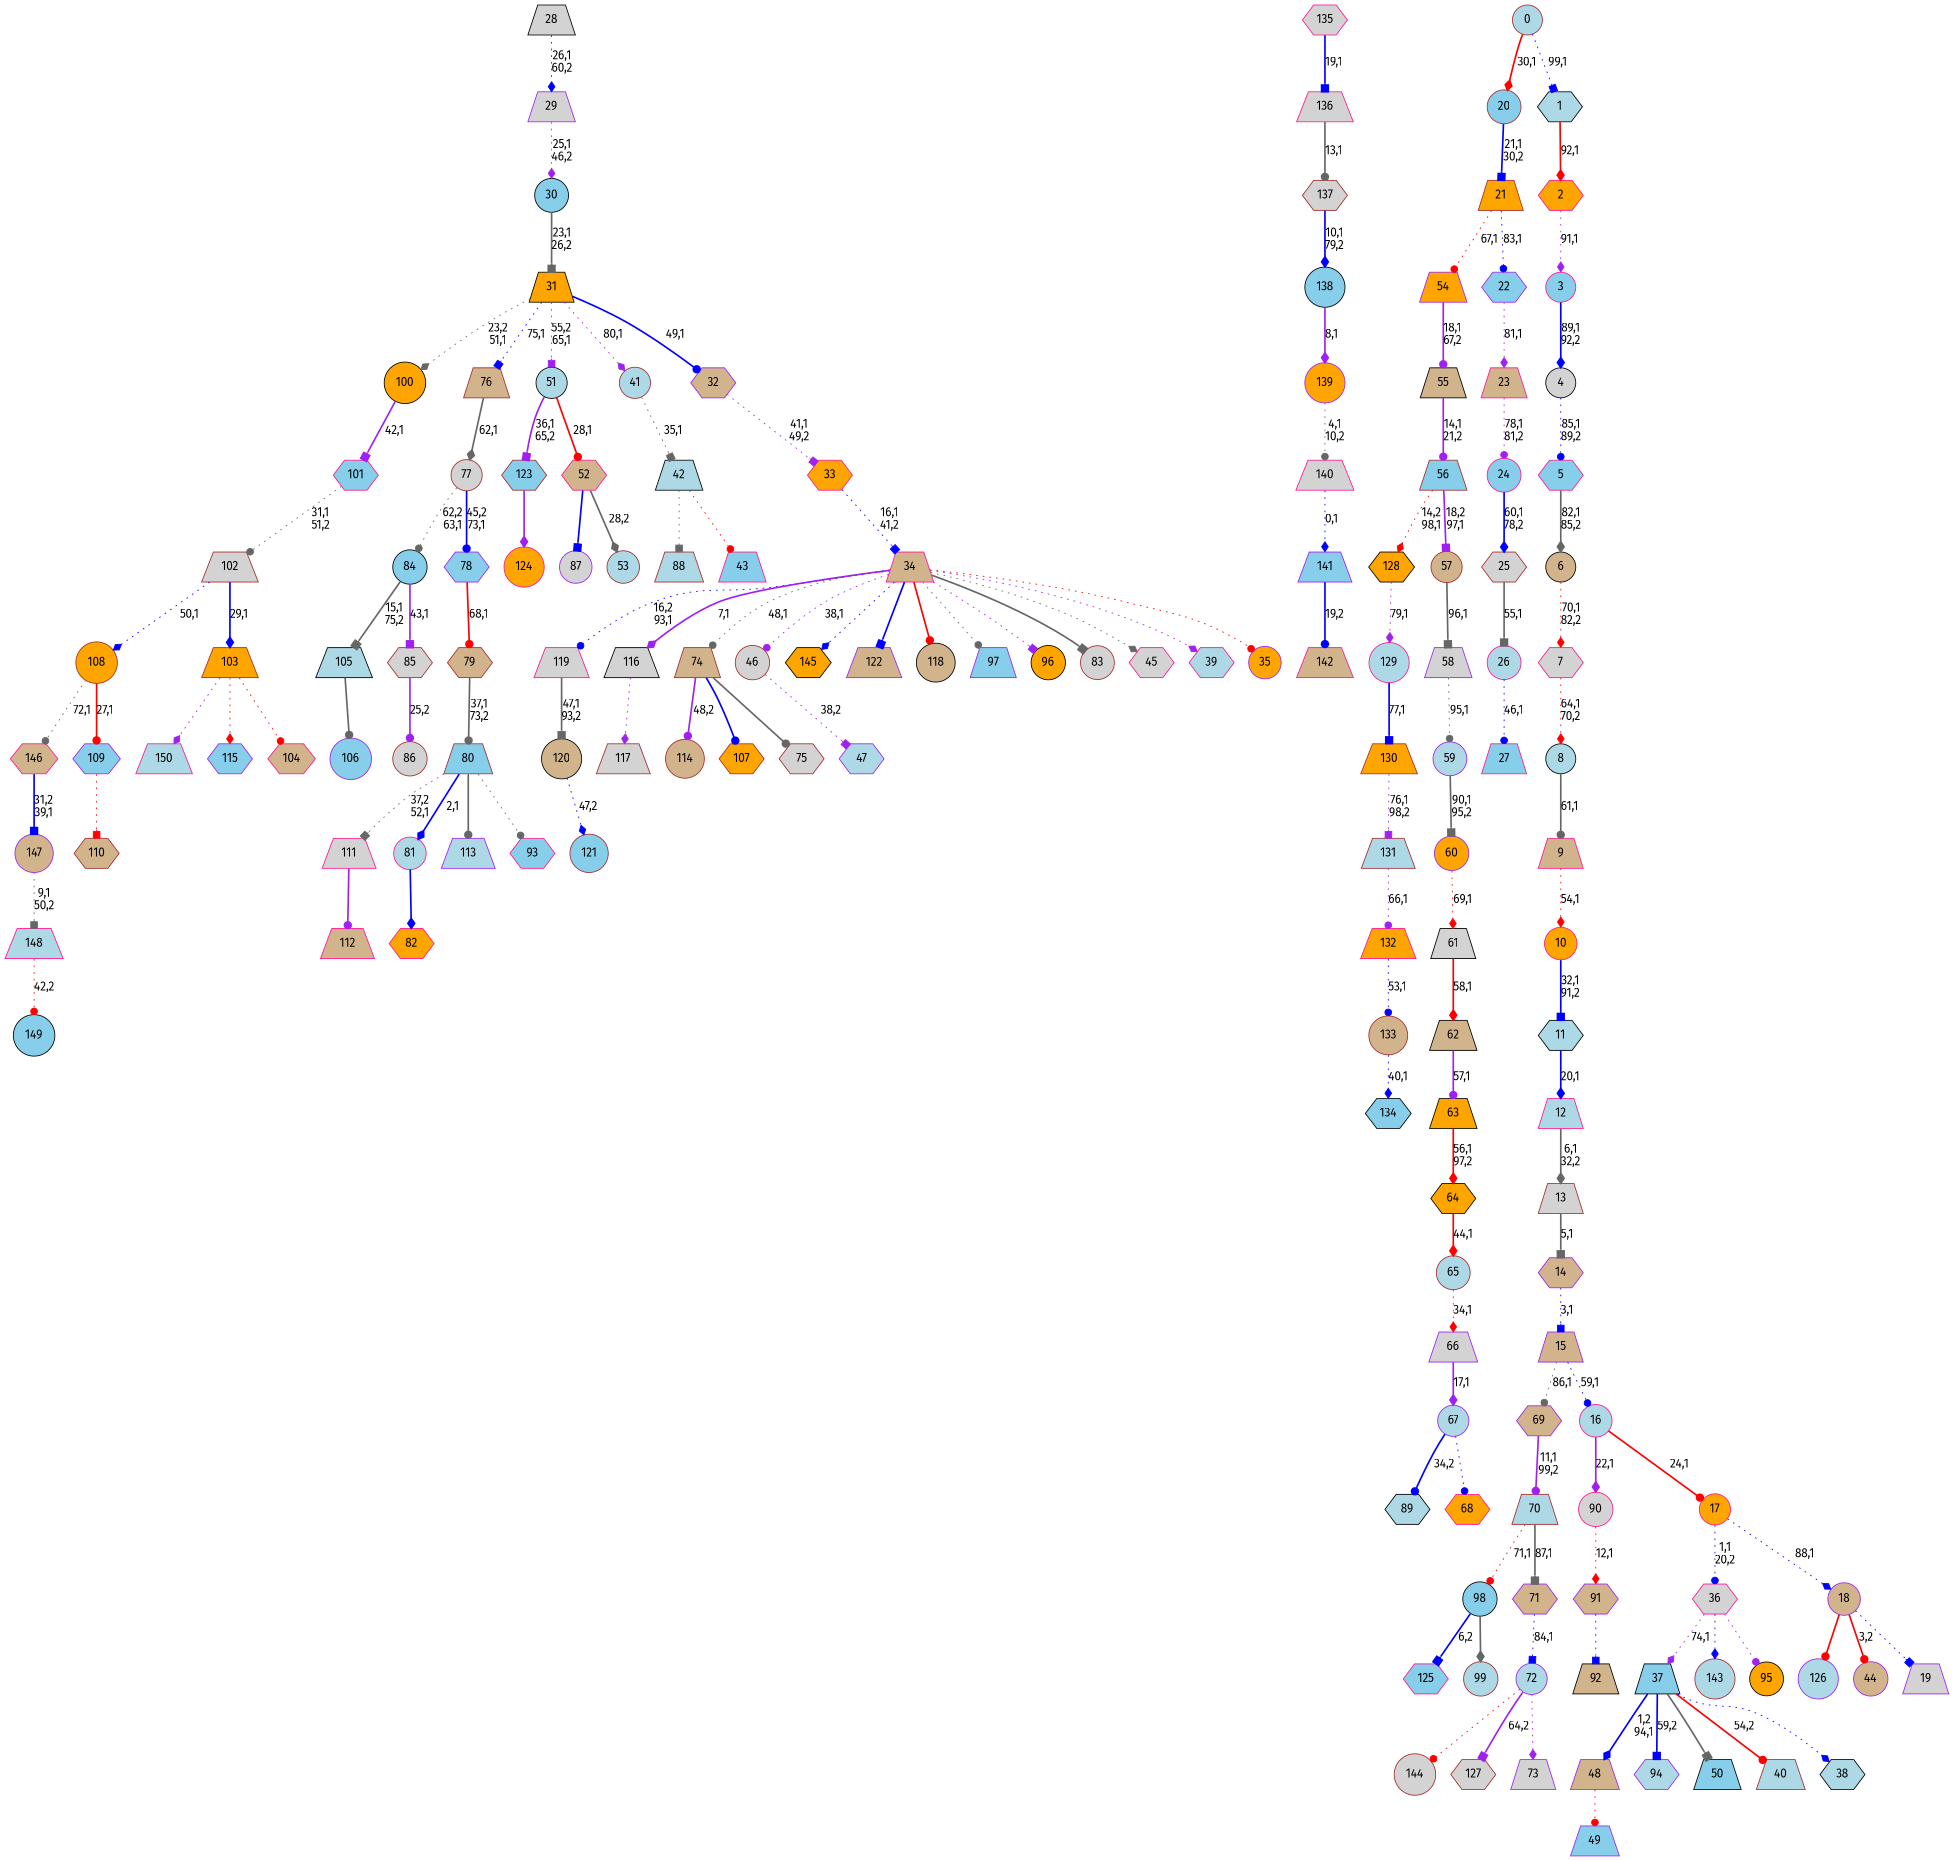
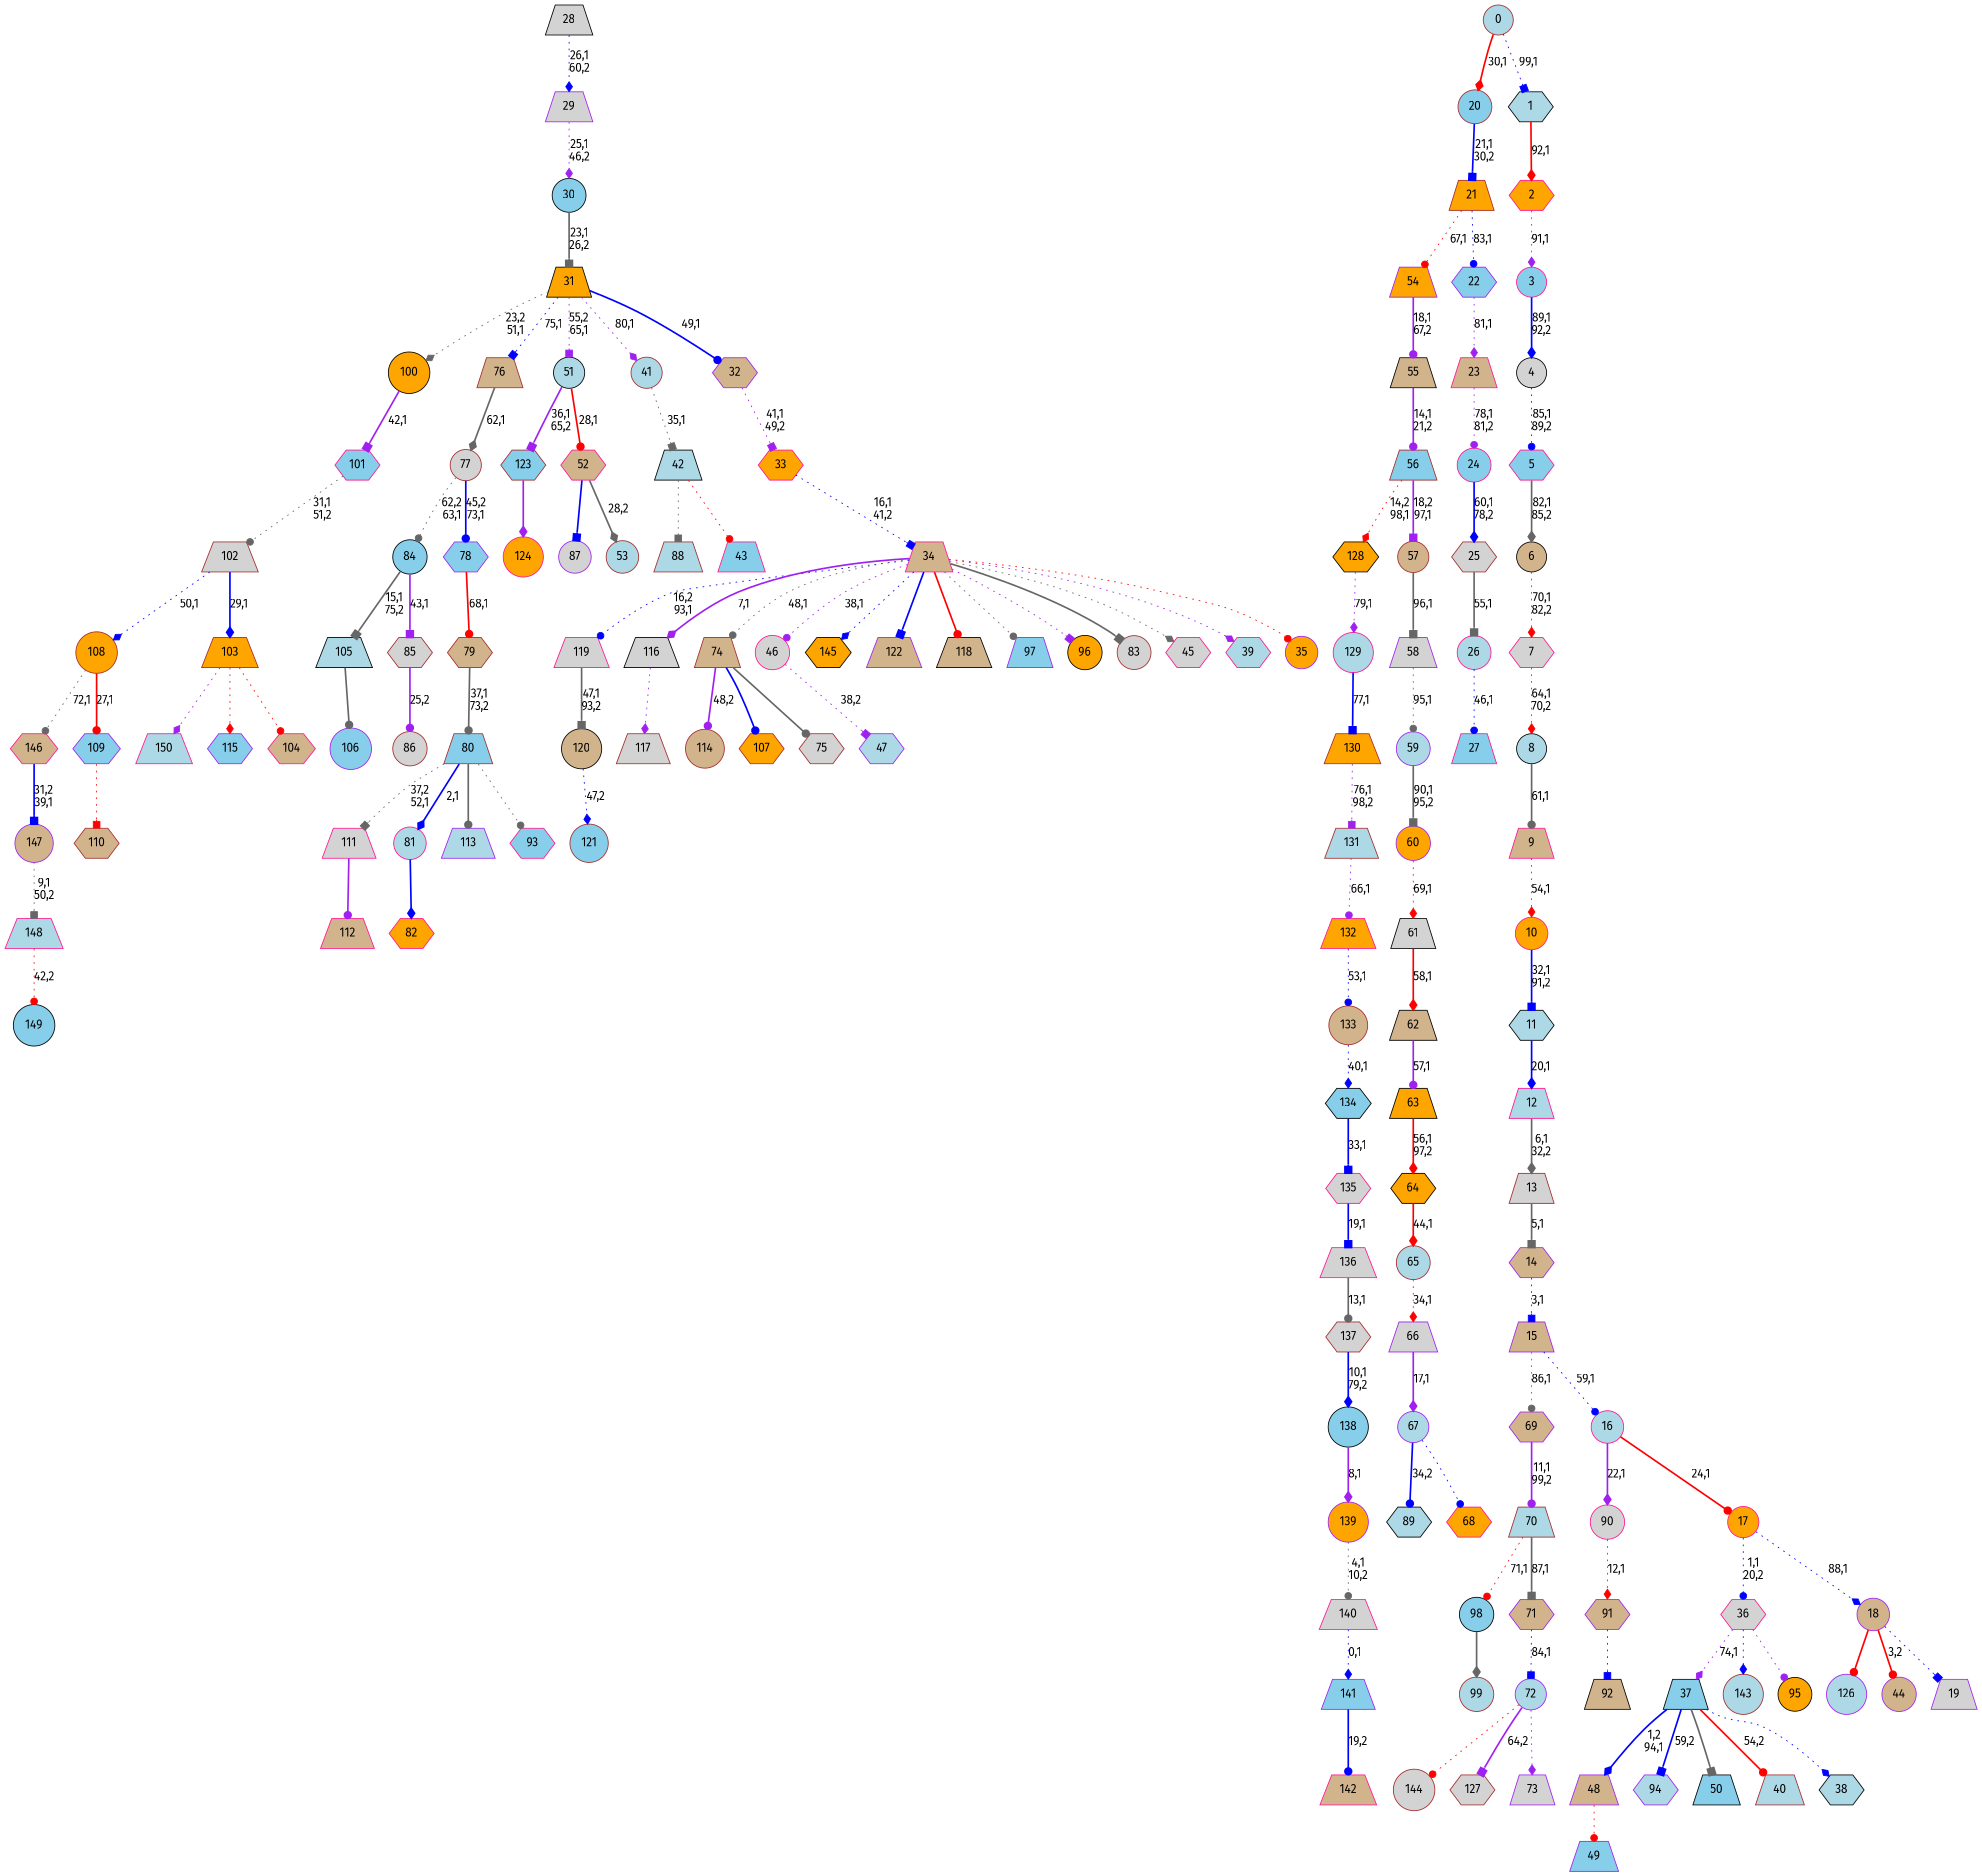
node "46": color brown -> deeppink
node "118": shape circle -> trapezium
edge "134" -> "135": added, label "33,1"
node "125": removed
